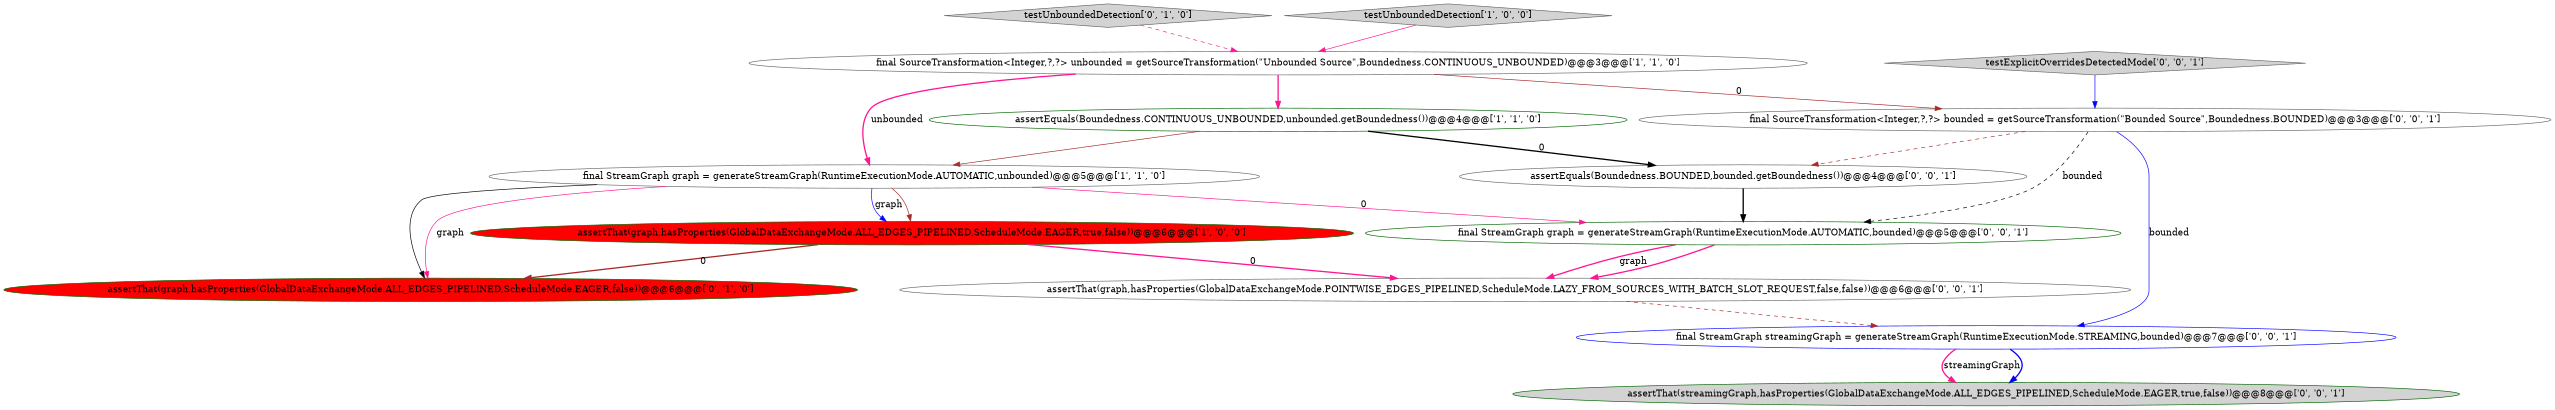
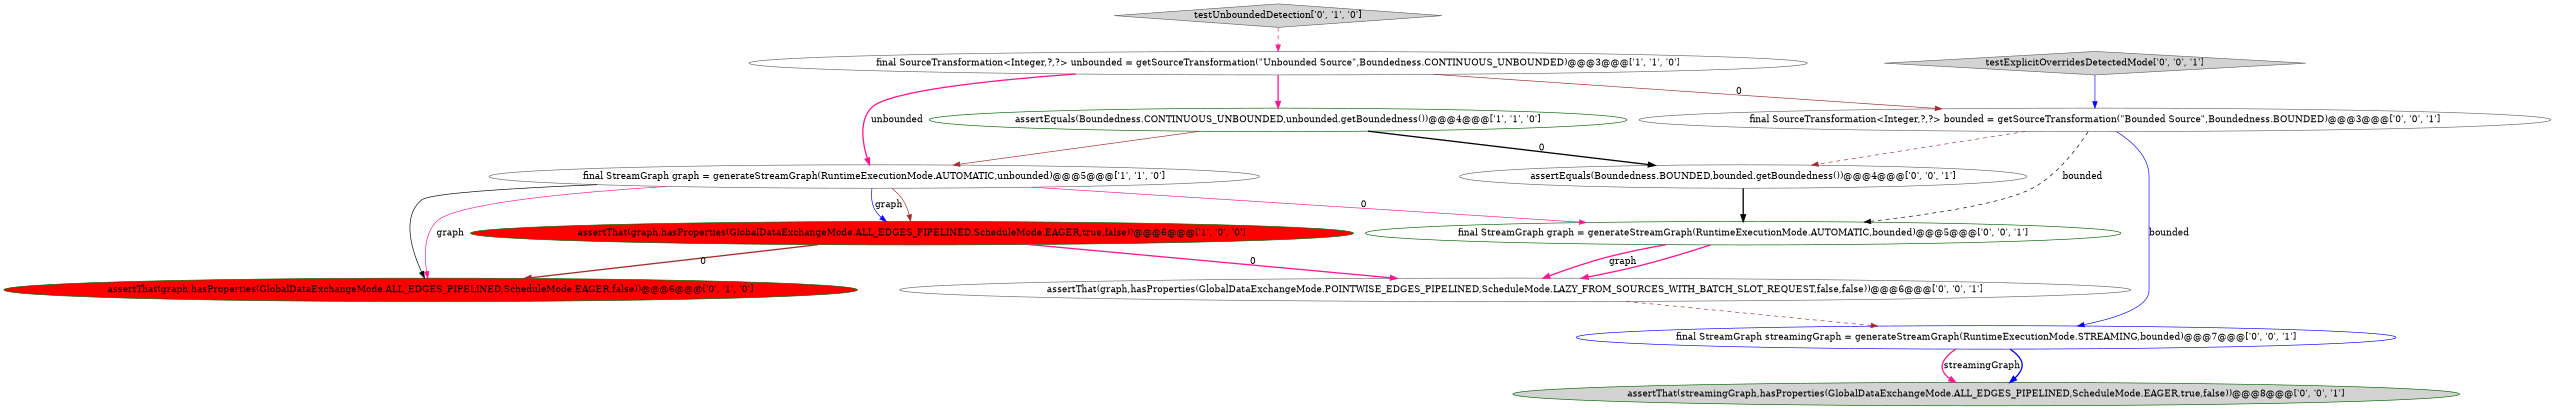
node "testUnboundedDetection['1', '0', '0']": removed
